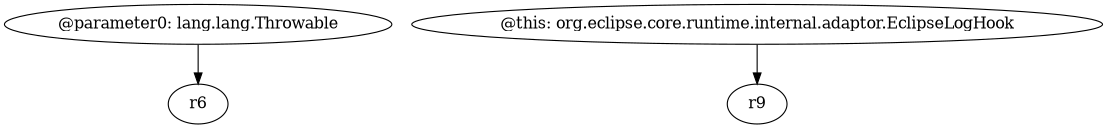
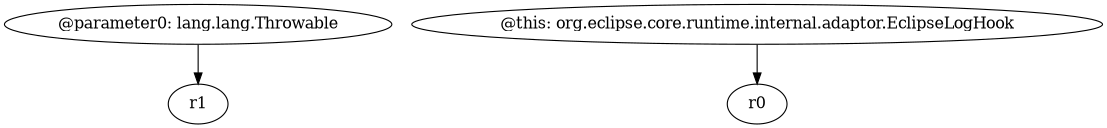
node "r6": label "r6" -> "r1"
node "r9": label "r9" -> "r0"
